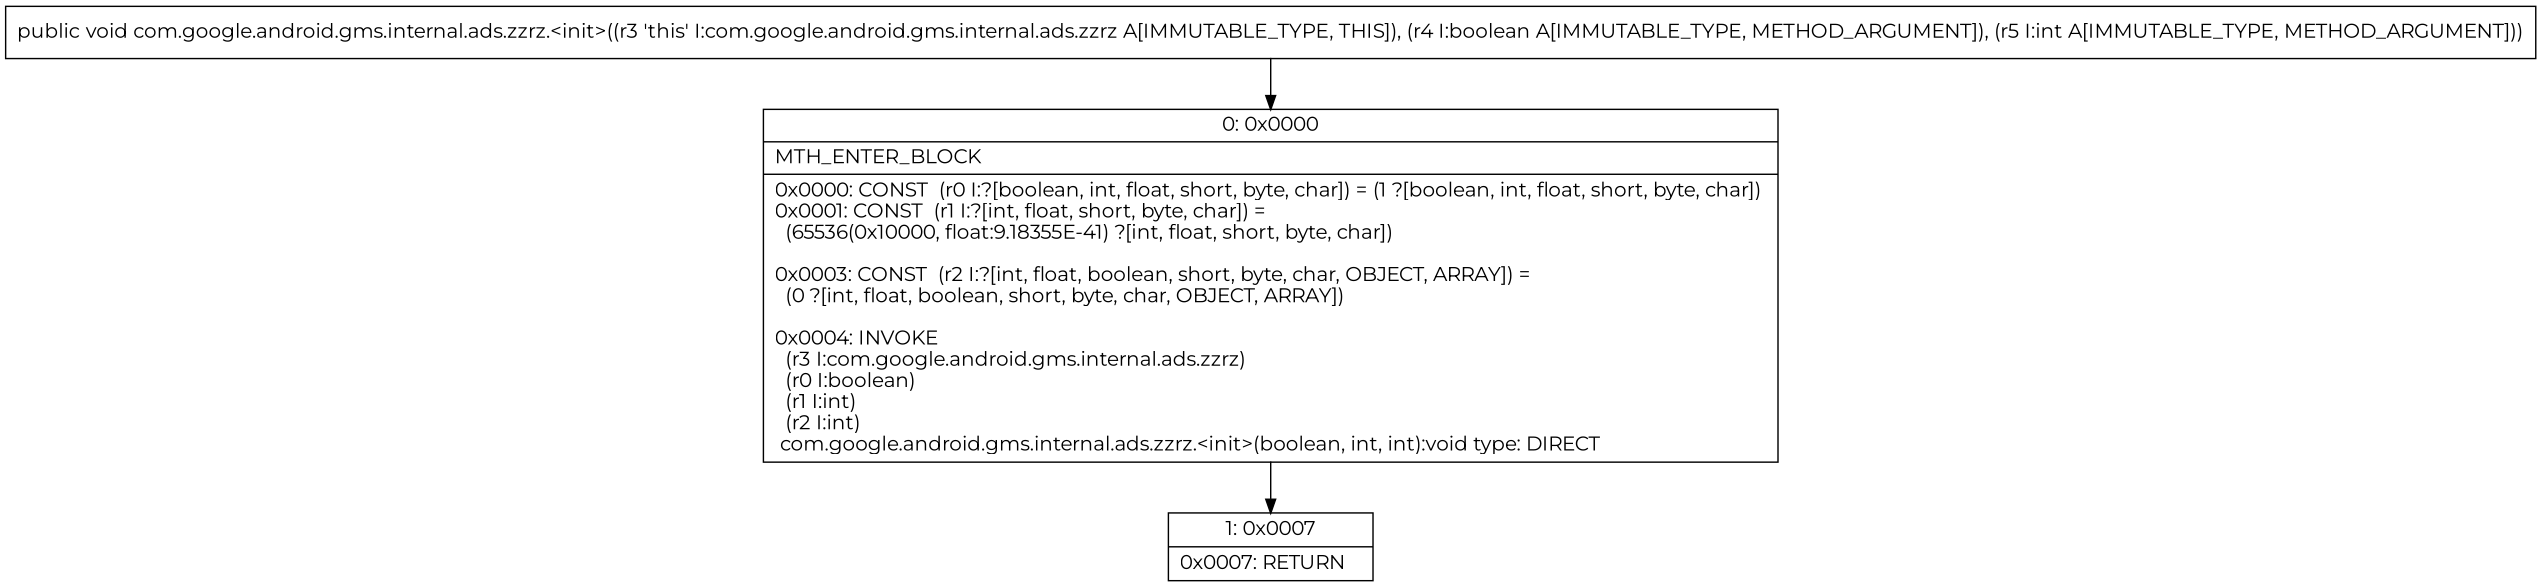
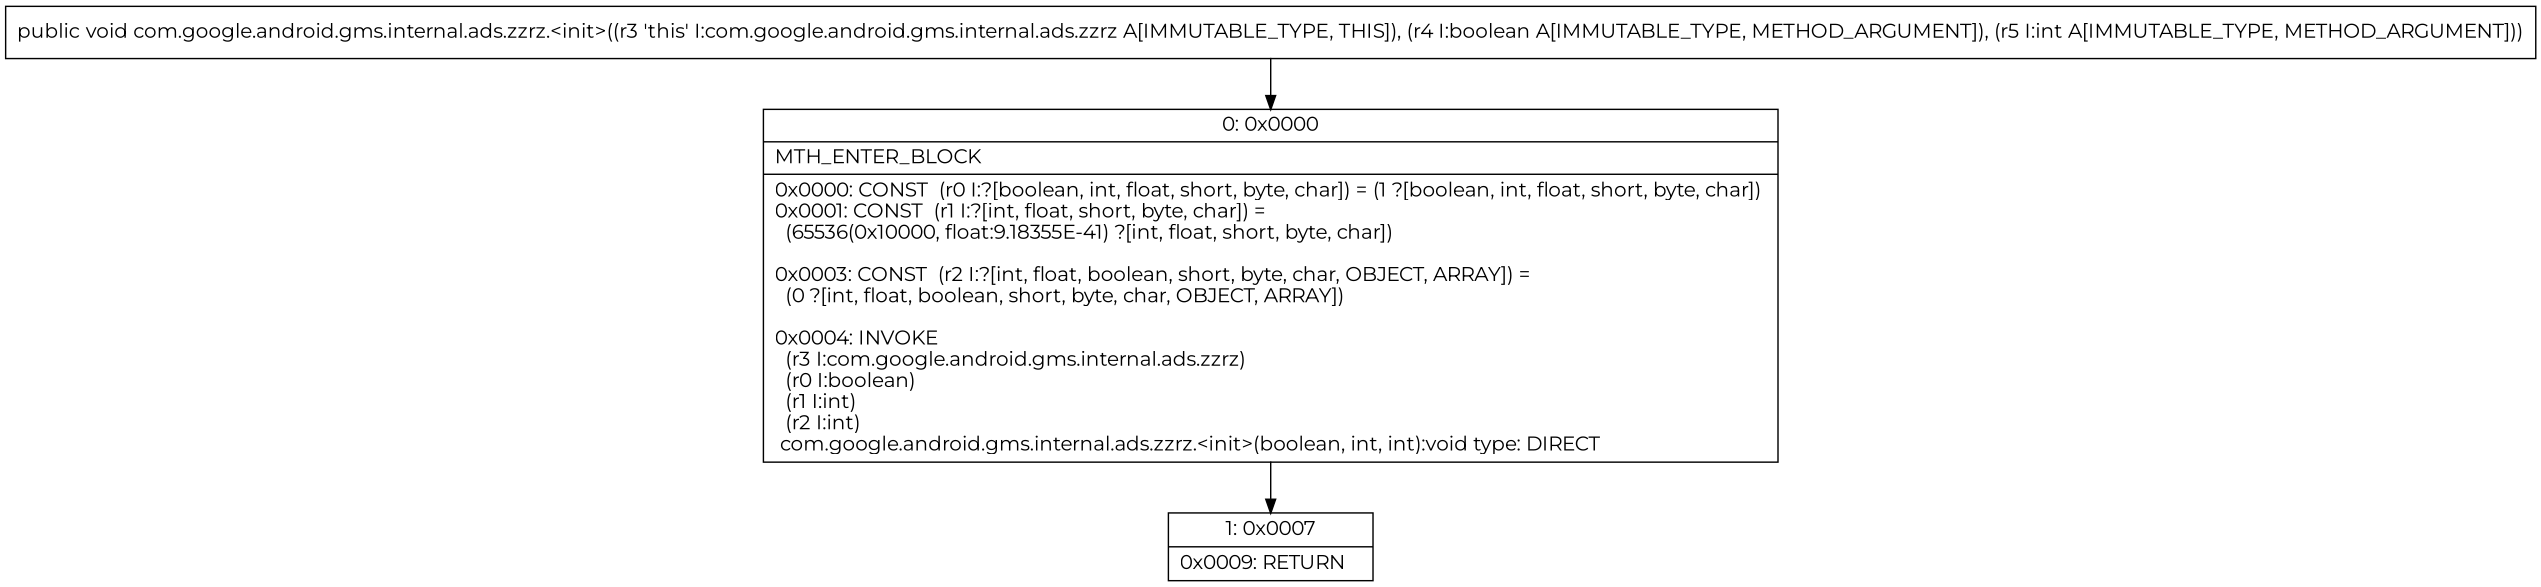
node "1: 0x0007": text "0x0007: RETURN" -> "0x0009: RETURN"
